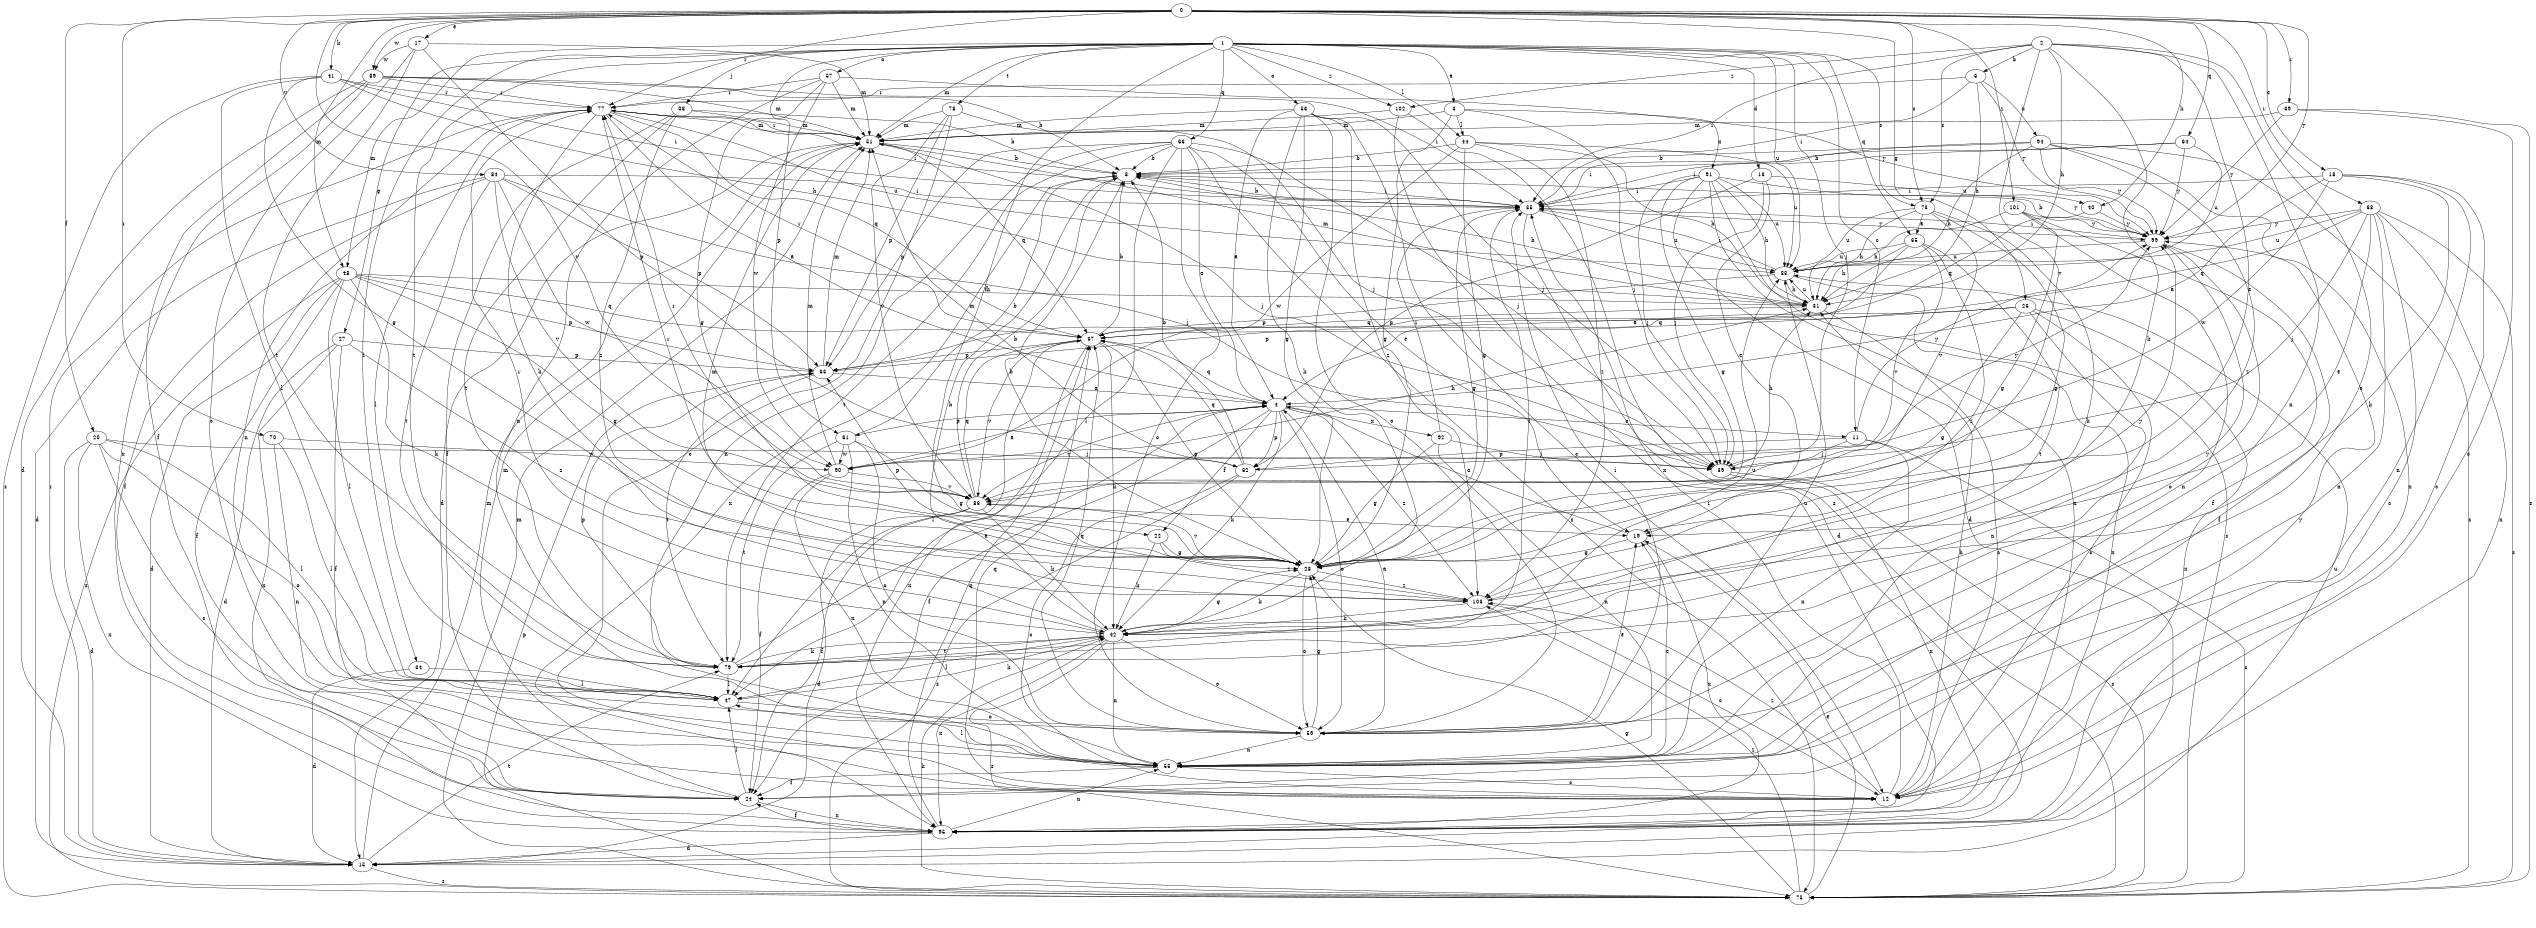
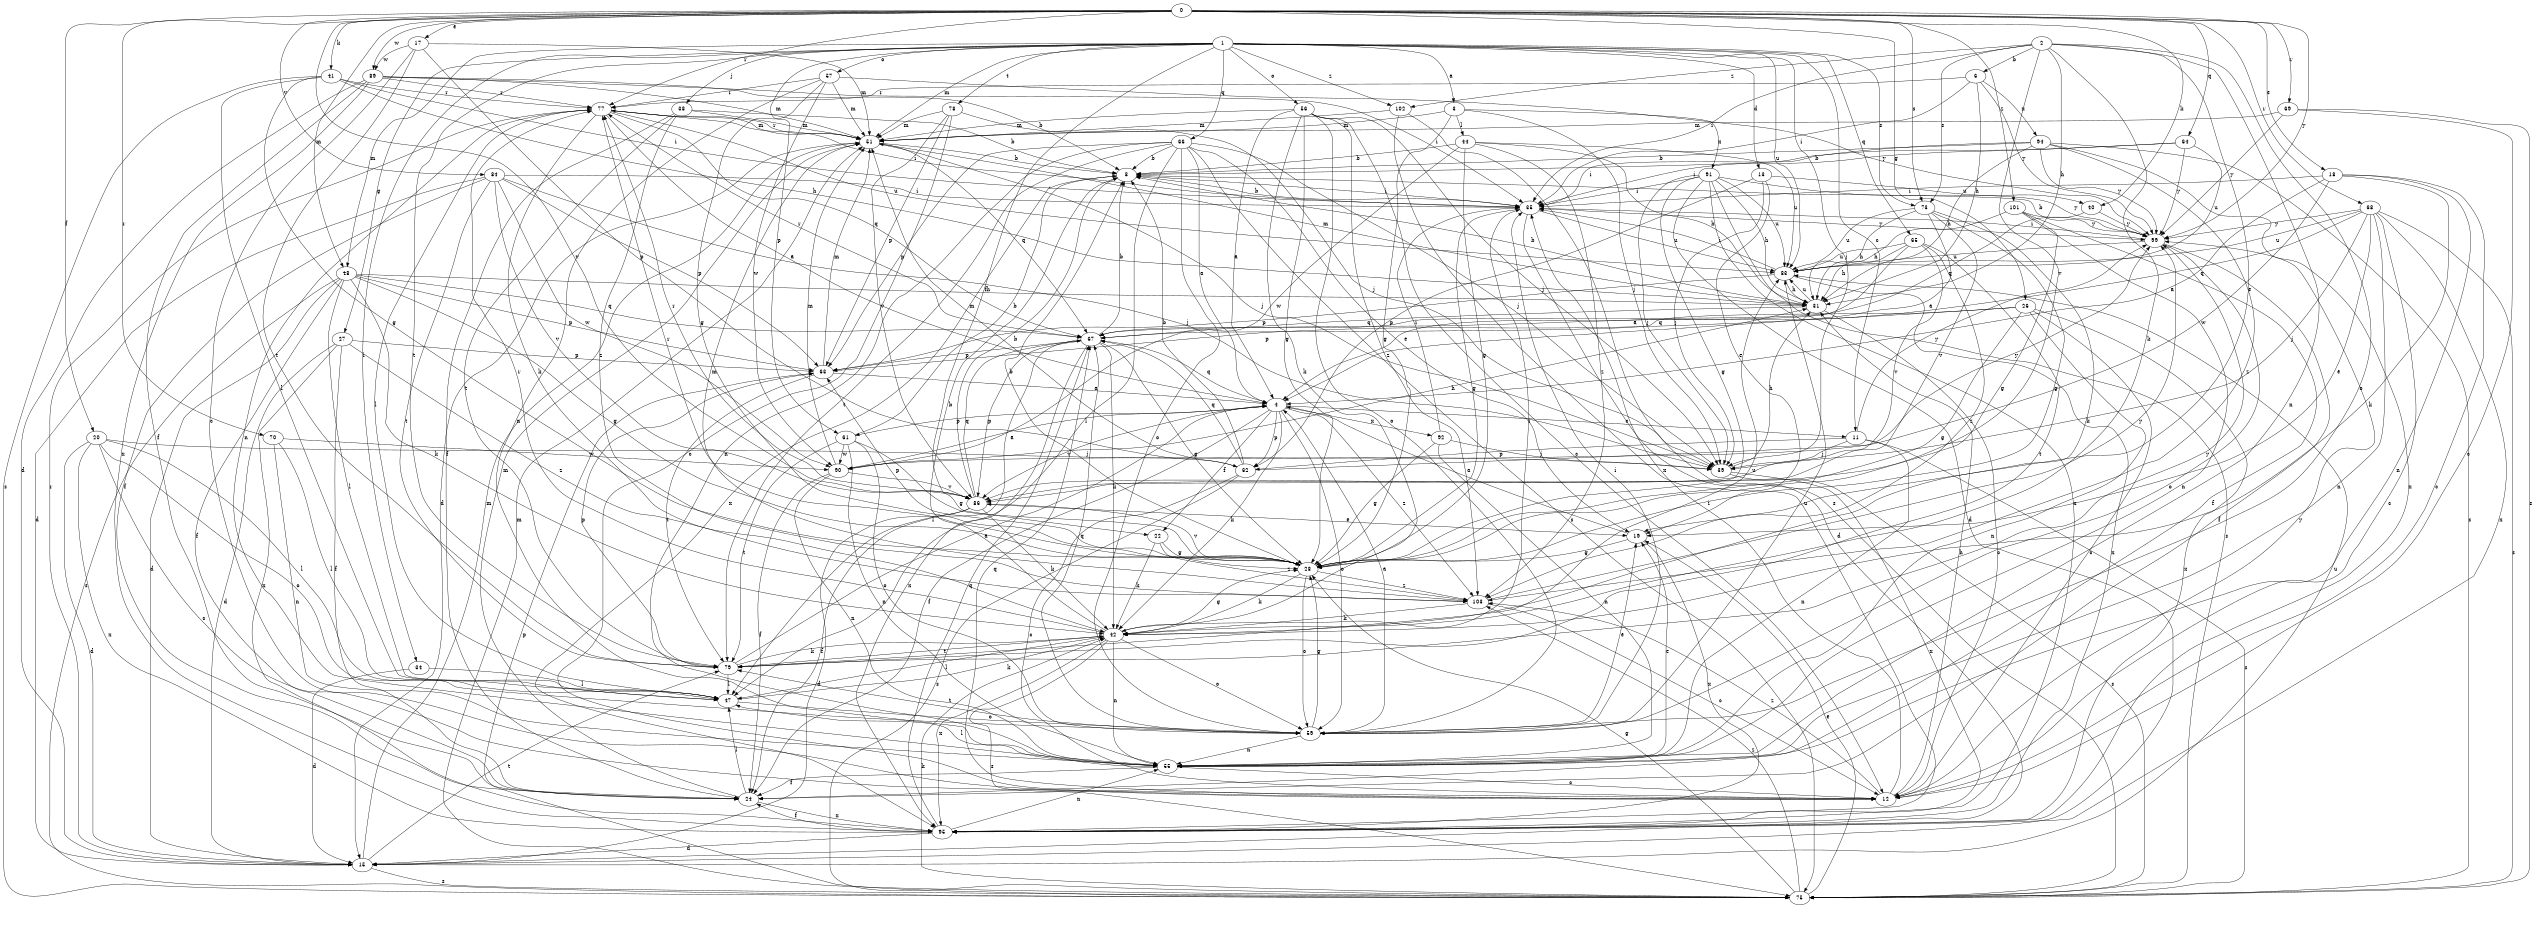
edge "1" -> "44": removed, label "l"
edge "73" -> "65": now "73" -> "4"
edge "67" -> "86": label "v" -> "p"
edge "59" -> "79": added, label "t"
